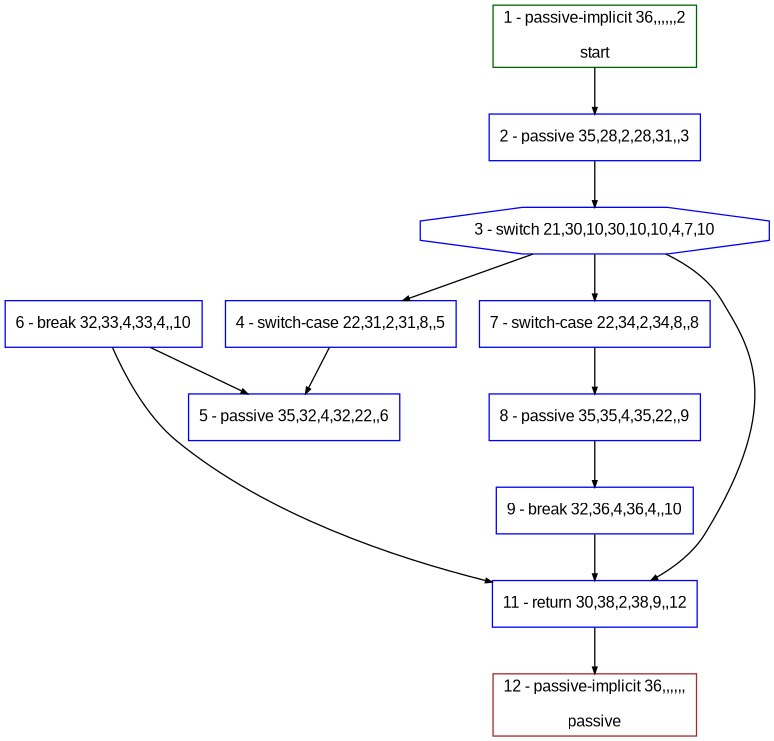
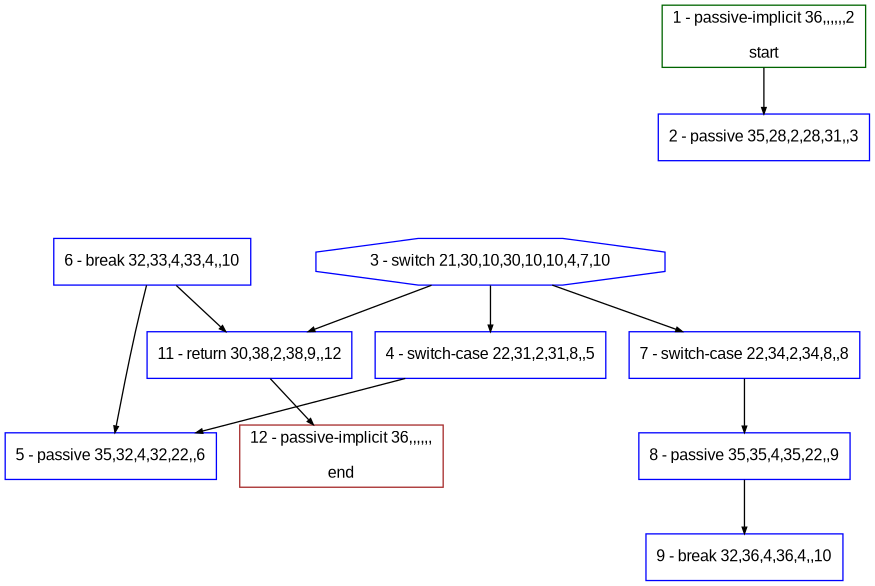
edge "2 - passive 35,28,2,28,31,,3" -> "3 - switch 21,30,10,30,10,10,4,7,10": removed
edge "9 - break 32,36,4,36,4,,10" -> "11 - return 30,38,2,38,9,,12": removed
node "12 - passive-implicit 36,,,,,, passive": label "12 - passive-implicit 36,,,,,, passive" -> "12 - passive-implicit 36,,,,,, end"
